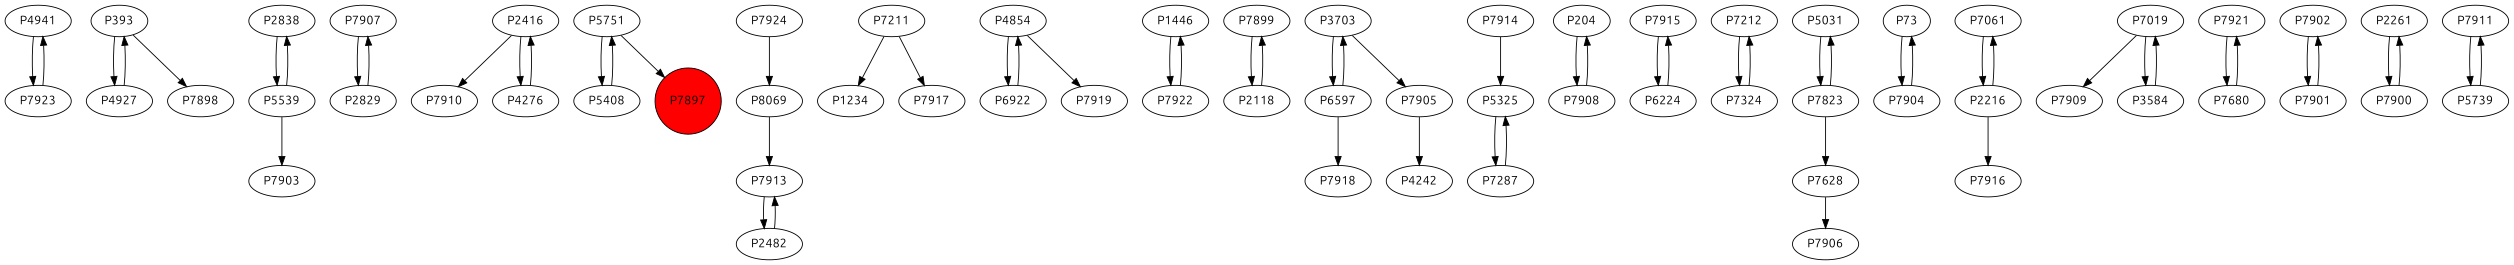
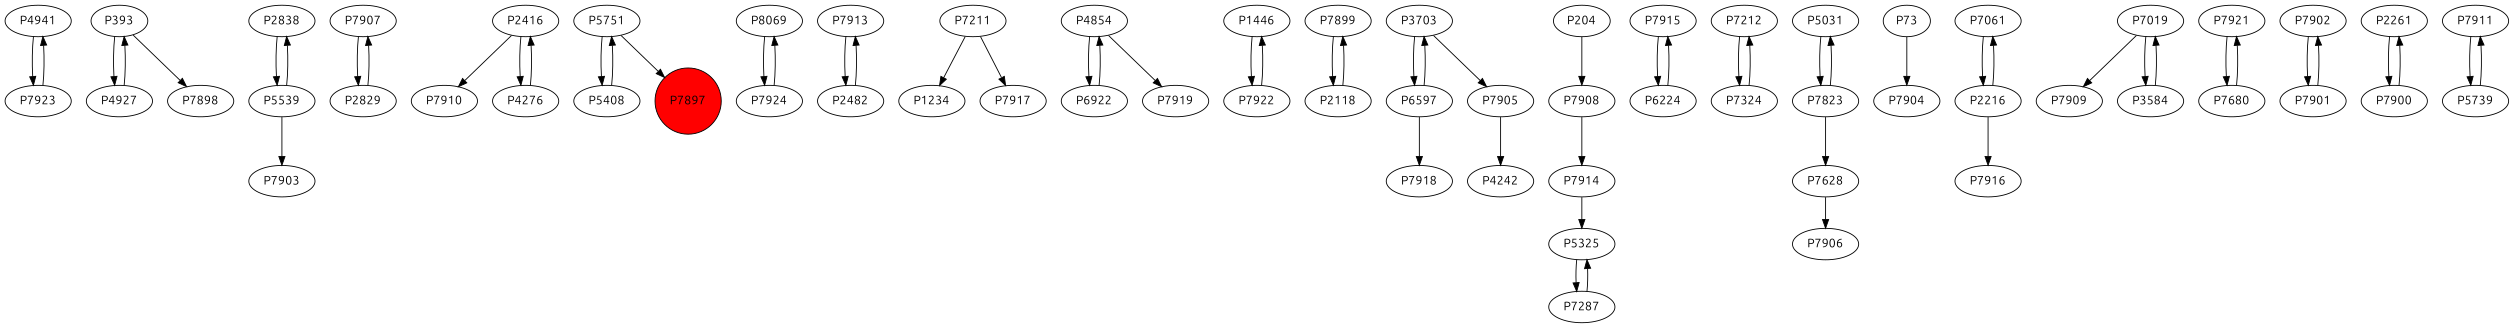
edge "P7908" -> "P204": now "P7908" -> "P7914"
edge "P7904" -> "P73": removed
edge "P8069" -> "P7913": now "P8069" -> "P7924"
